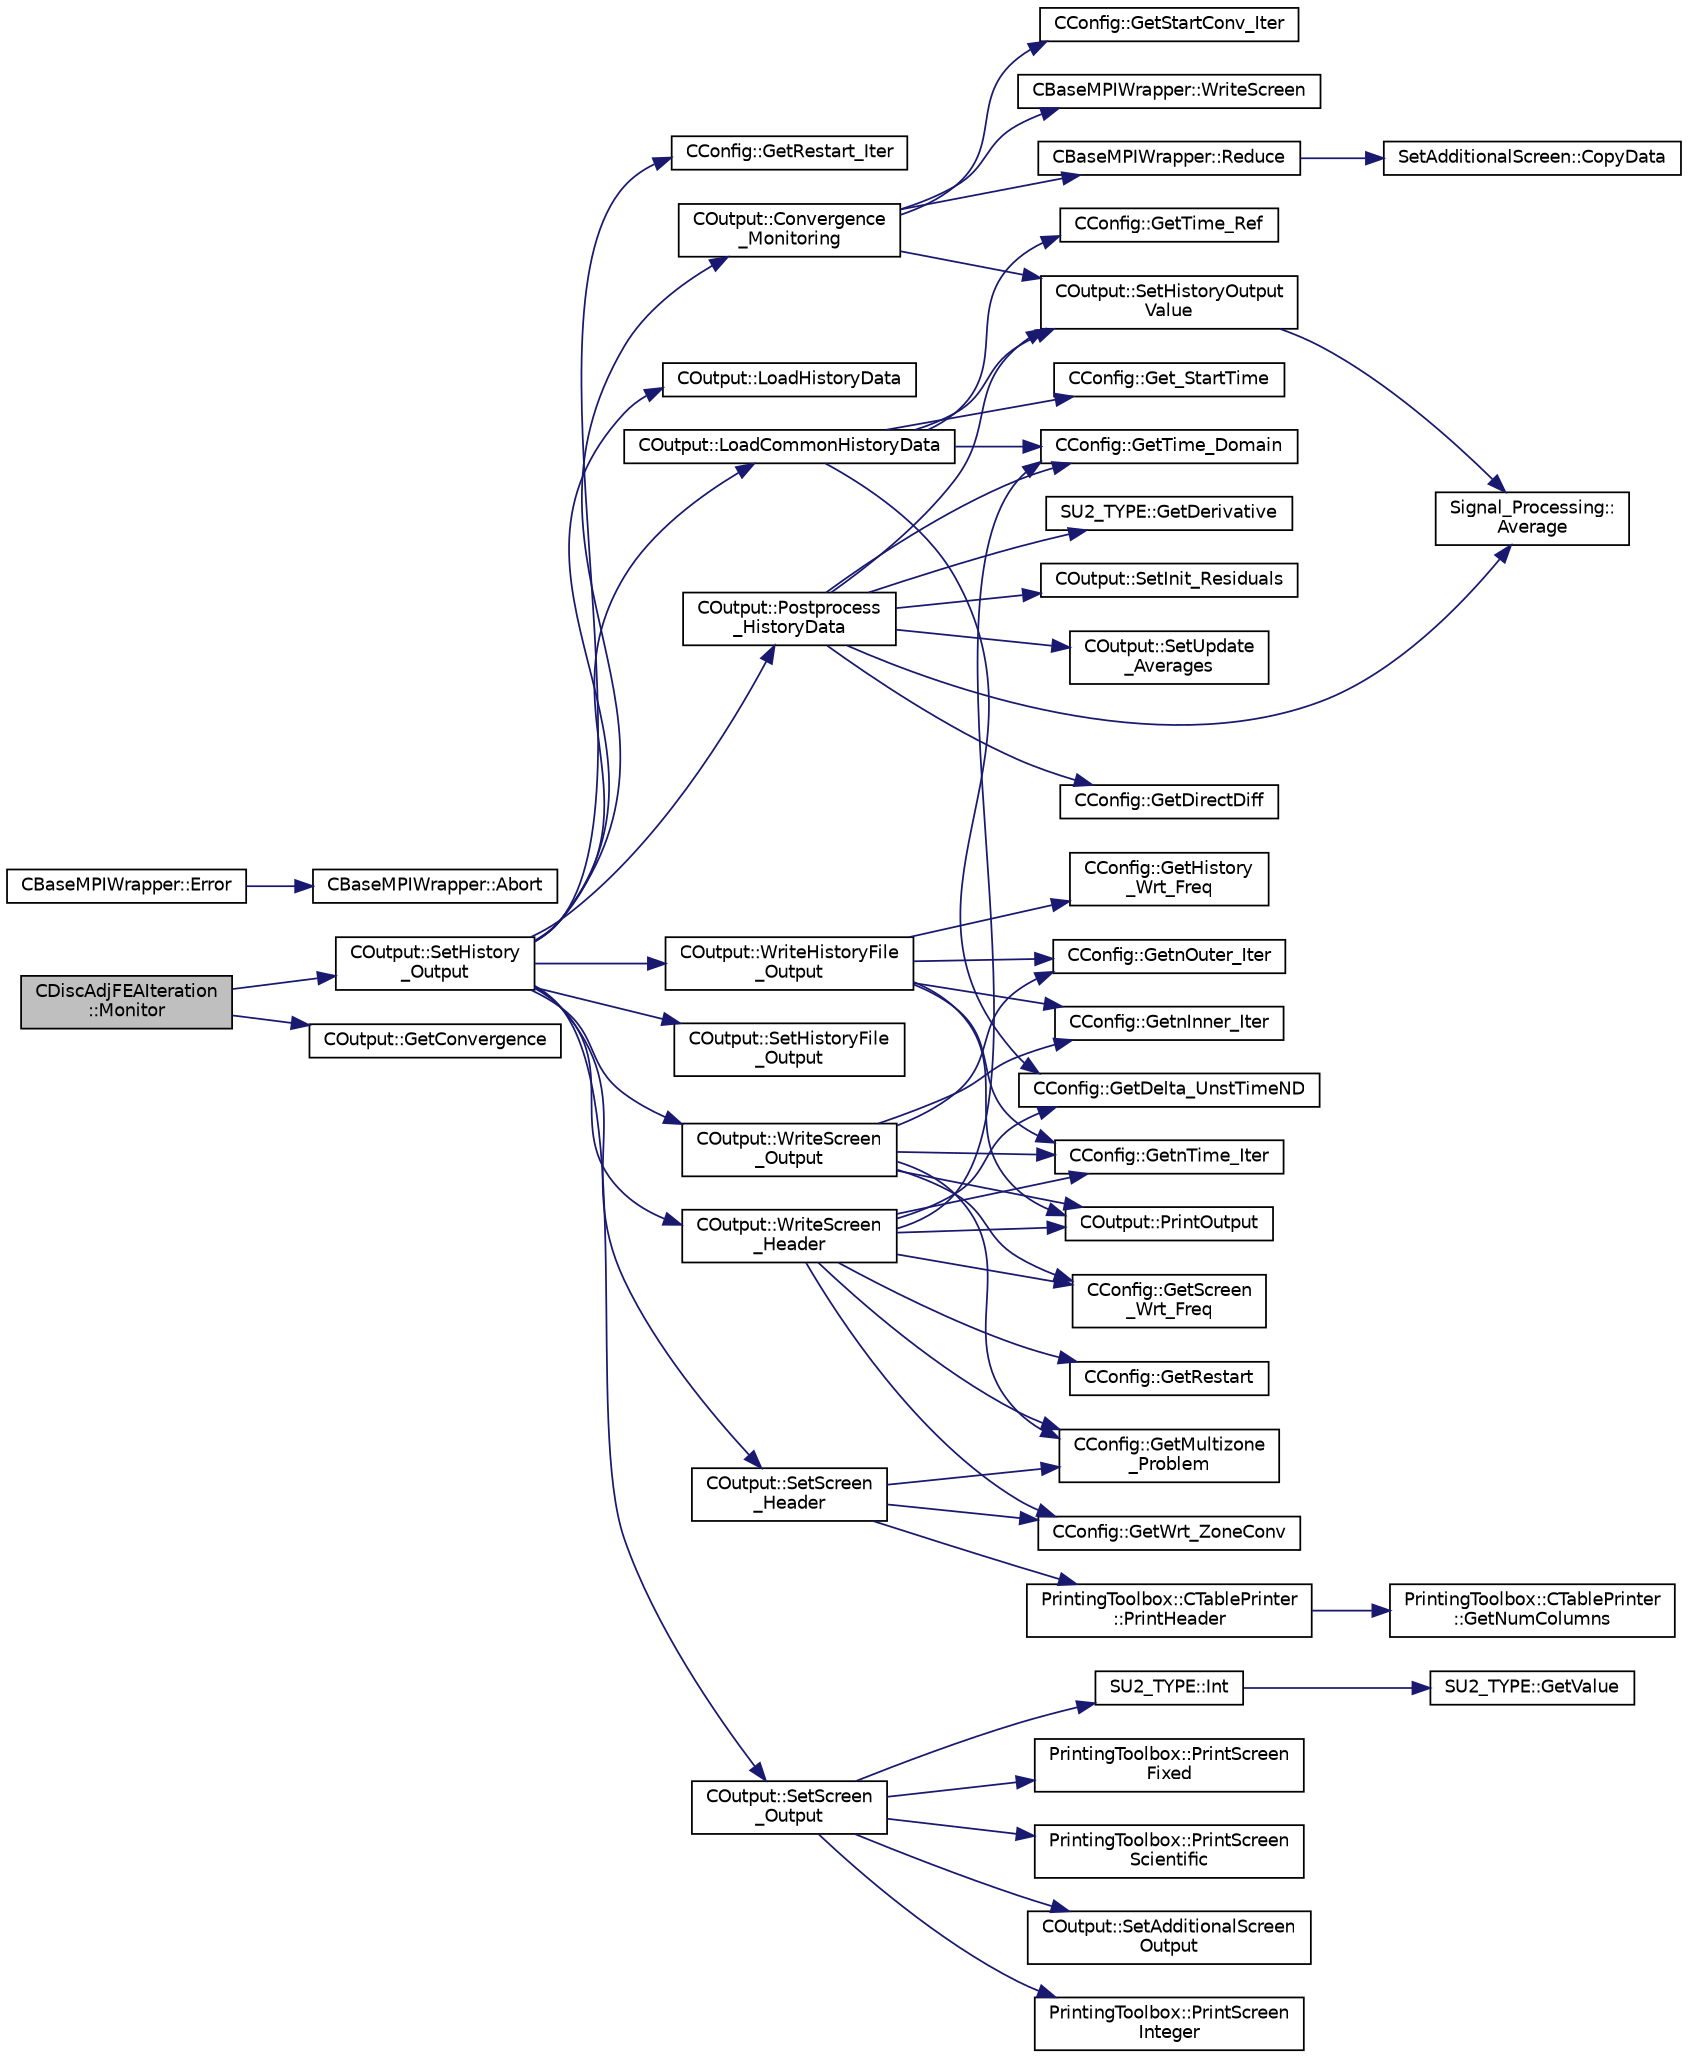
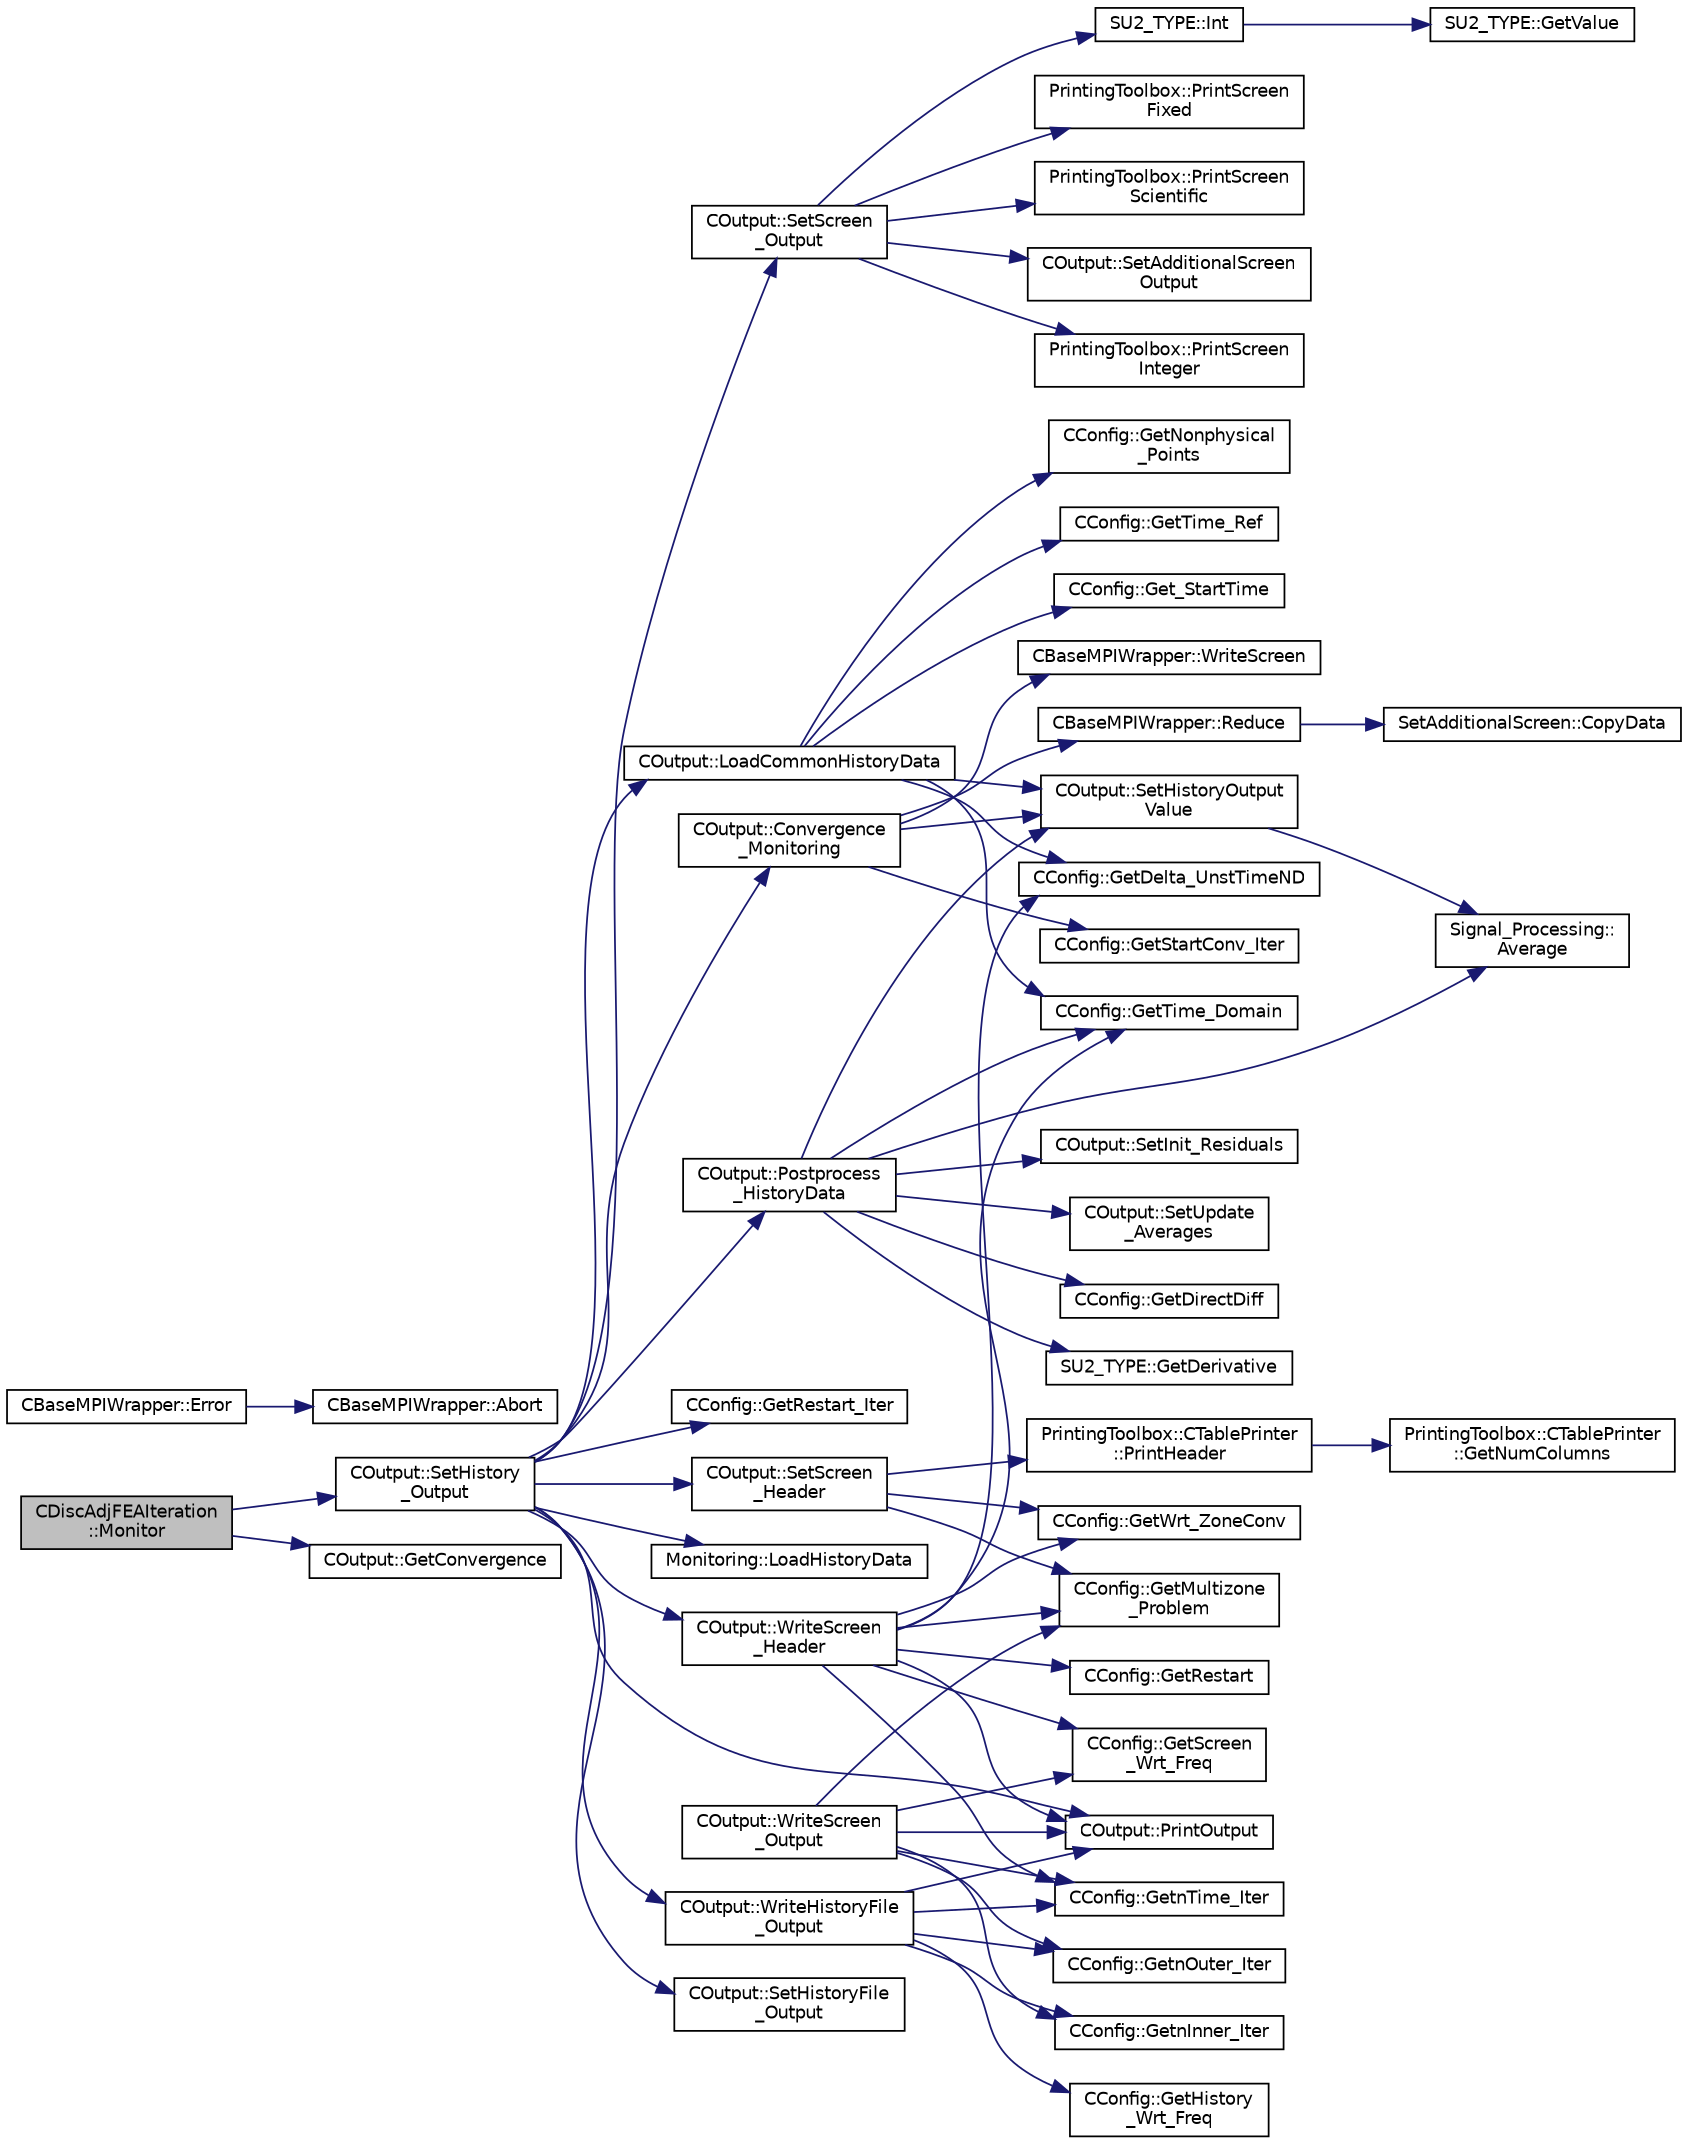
node "COutput::LoadHistoryData": label "COutput::LoadHistoryData" -> "Monitoring::LoadHistoryData"
node "CConfig::GetNonphysical _Points": added
edge "COutput::SetHistory _Output" -> "COutput::WriteScreen _Output": now "COutput::SetHistory _Output" -> "COutput::PrintOutput"
